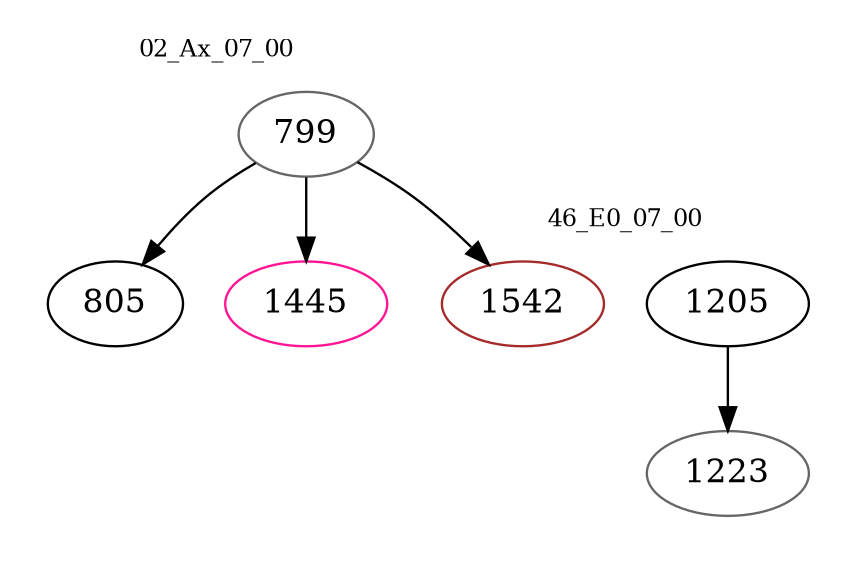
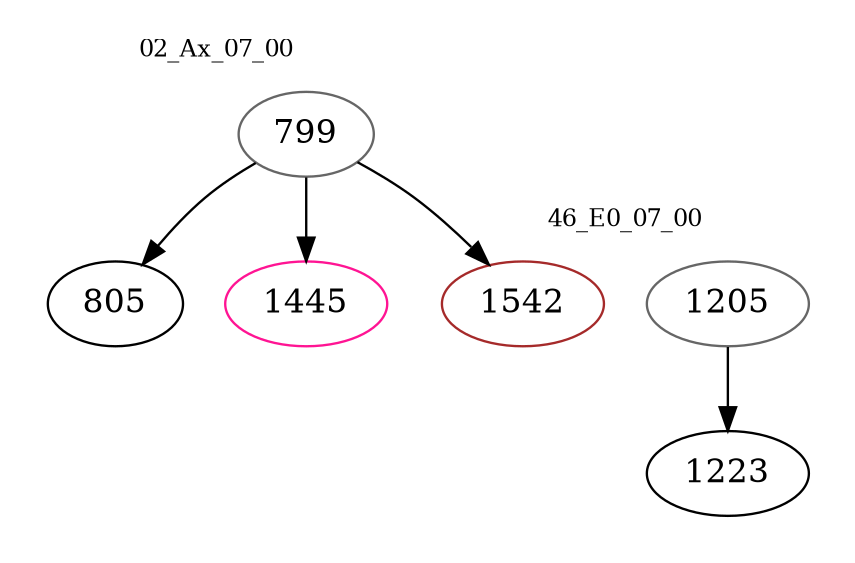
node "1205": color black -> gray40
node "1223": color gray40 -> black
